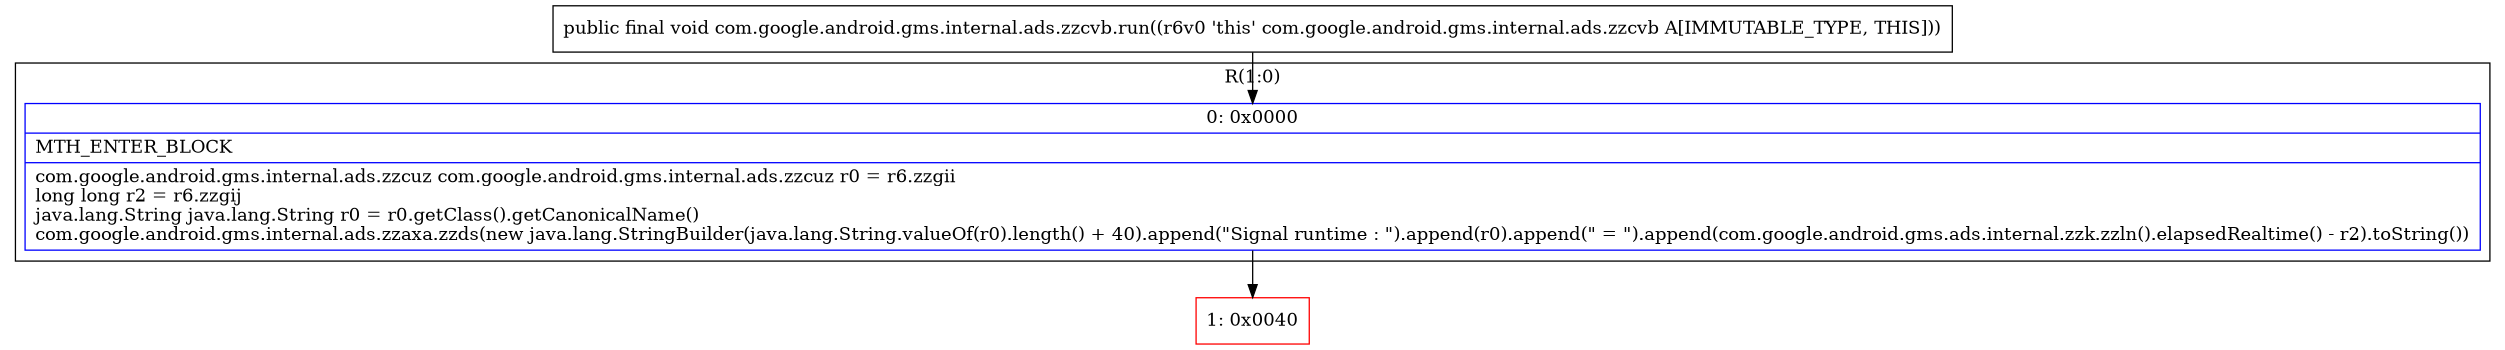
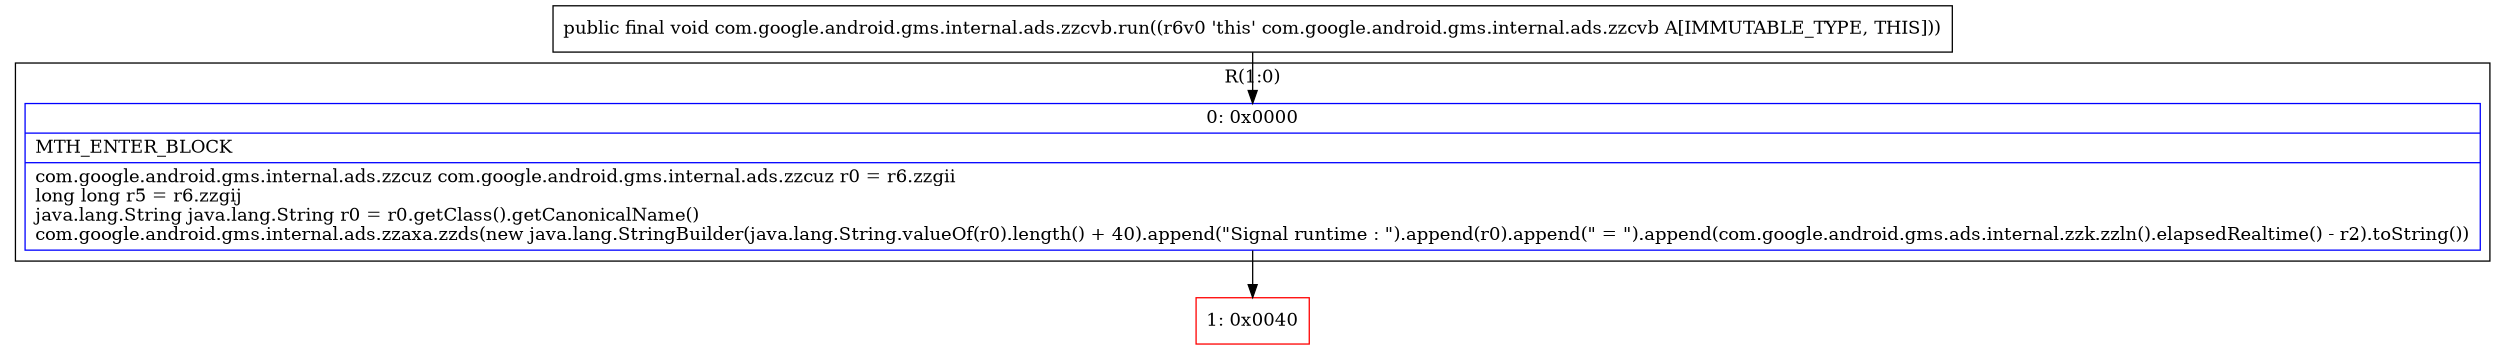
node "0: 0x0000": text "long long r2 = r6.zzgij" -> "long long r5 = r6.zzgij"
